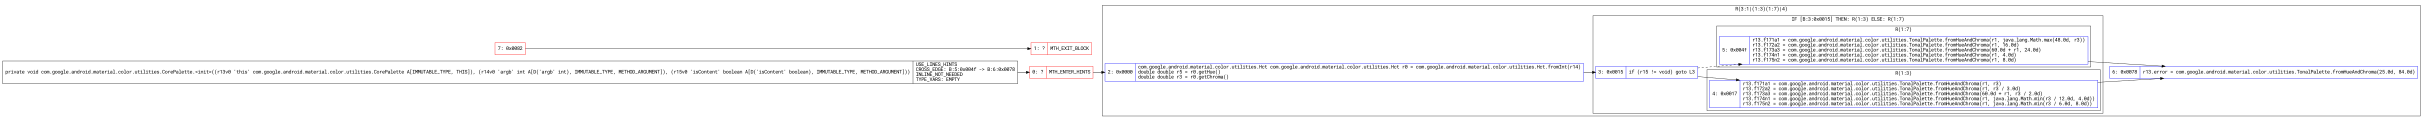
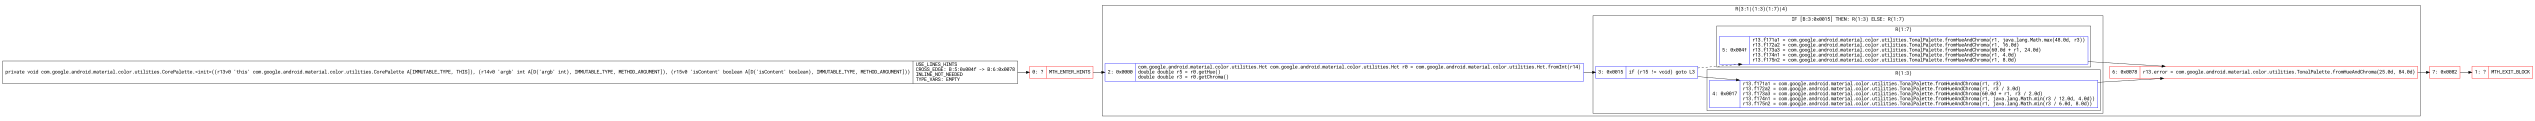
node "6: 0x0078": color blue -> red
edge "6: 0x0078" -> "7: 0x0082": added
